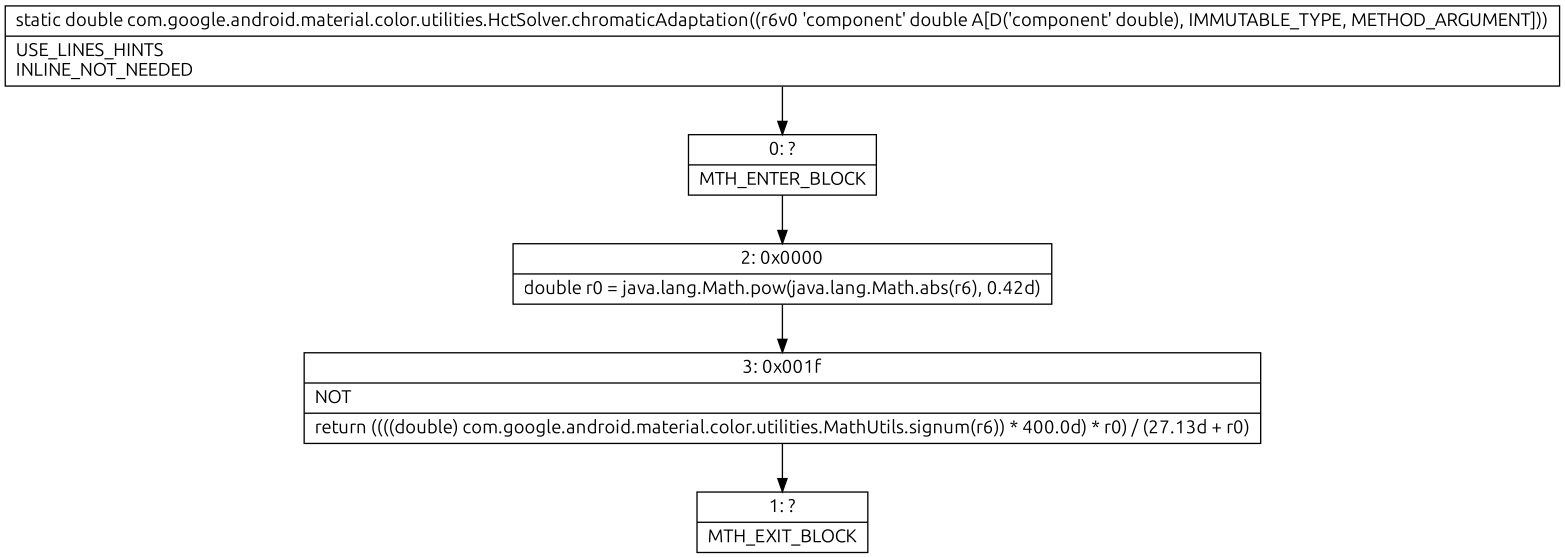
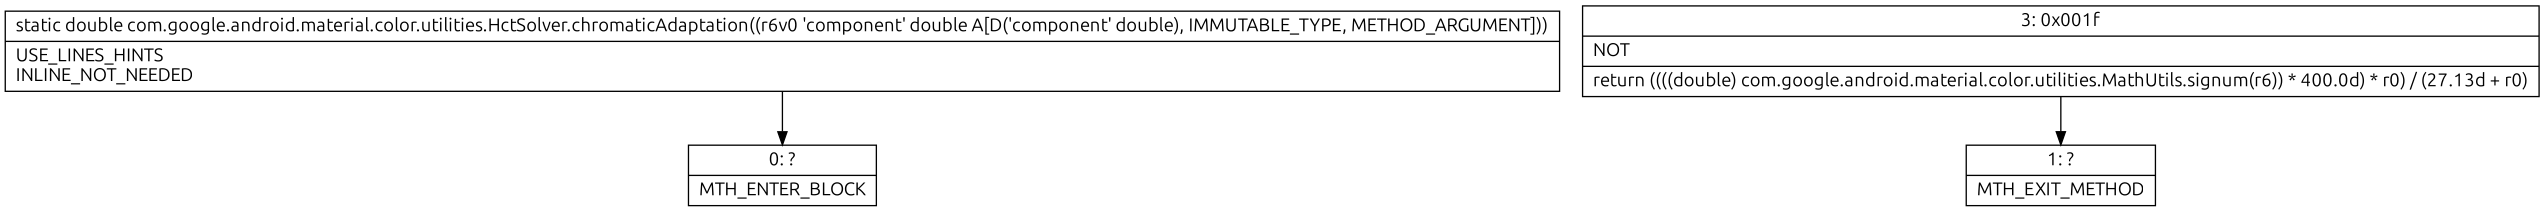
node "2: 0x0000": removed
node "1: ?": text "MTH_EXIT_BLOCK" -> "MTH_EXIT_METHOD"
